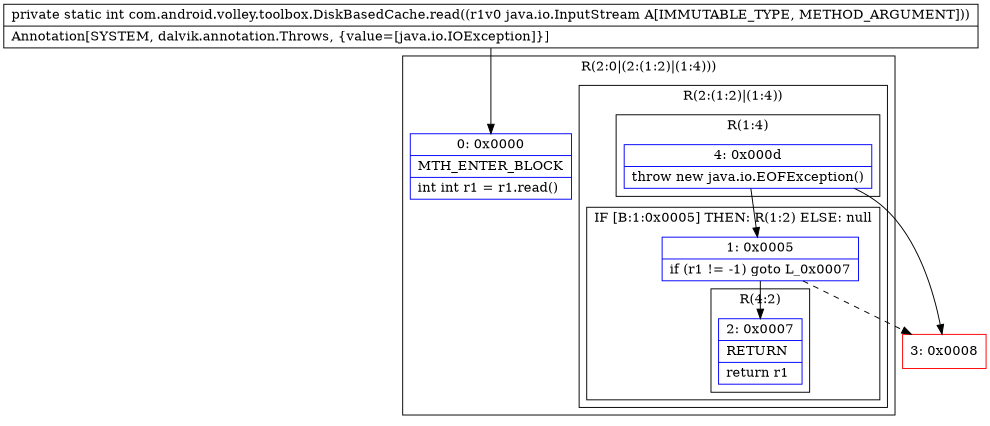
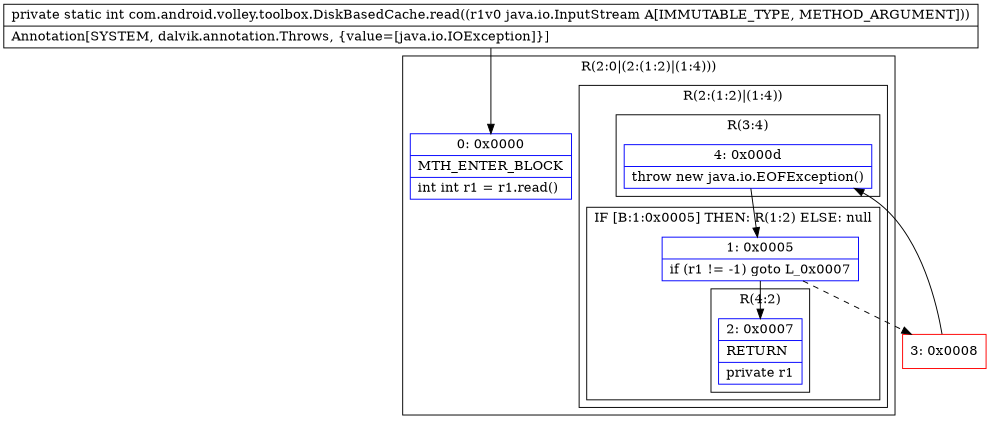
cluster "R(1:4)": label "R(1:4)" -> "R(3:4)"
edge "4: 0x000d" -> "3: 0x0008": reversed
node "2: 0x0007": text "return r1" -> "private r1"
